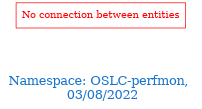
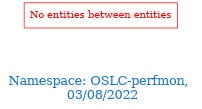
node "No connection between entities": label "No connection between entities" -> "No entities between entities"
